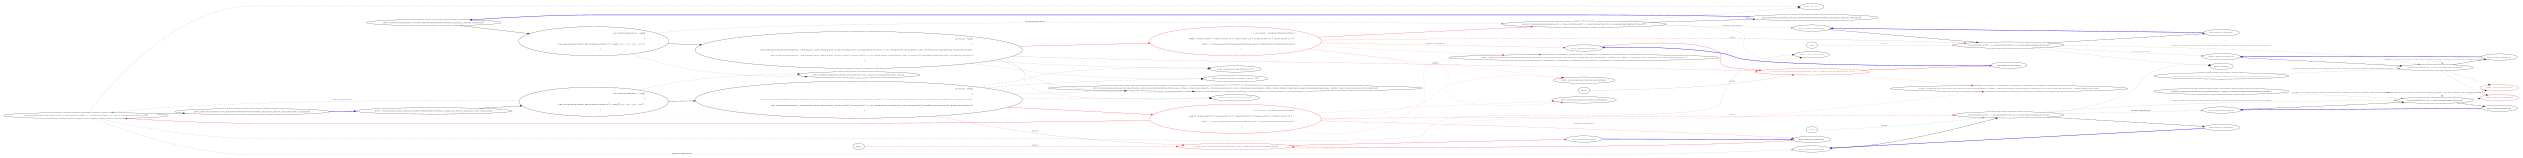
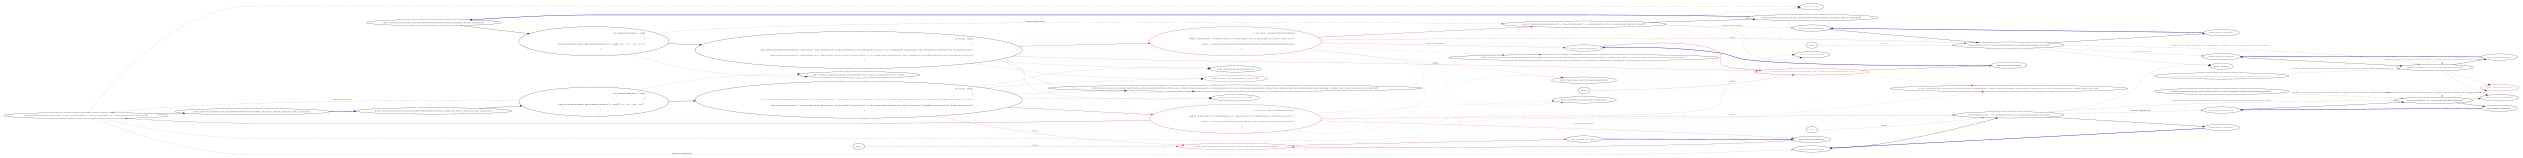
node "Entry System.Collections.Generic.List<T>.List()": color black -> red
node "Entry CommandLine.Core.List.Name(string)": label "Entry CommandLine.Core.List.Name(string)" -> "Entry CommandLine.Core.Token.Name(string)"
node "Entry string.Equals(string)": color red -> black
